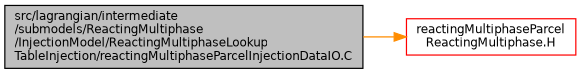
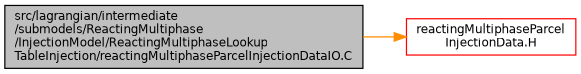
node "reactingMultiphaseParcel ReactingMultiphase.H": label "reactingMultiphaseParcel ReactingMultiphase.H" -> "reactingMultiphaseParcel InjectionData.H"
